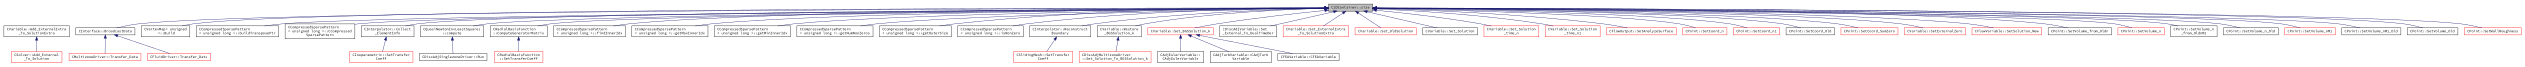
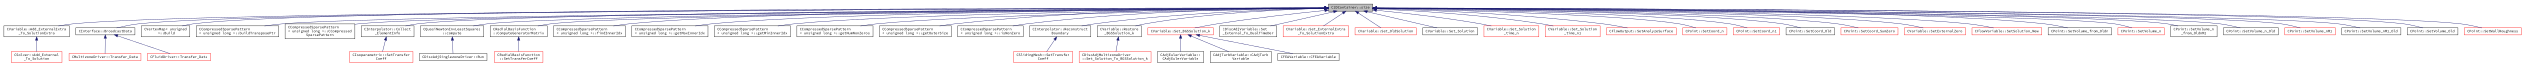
edge "CVariable::Add_ExternalExtra _To_SolutionExtra" -> "C2DContainer::size": added
